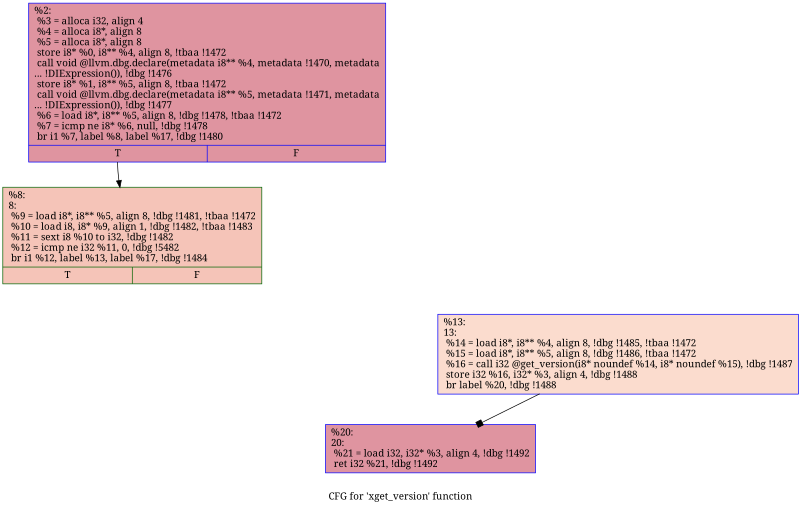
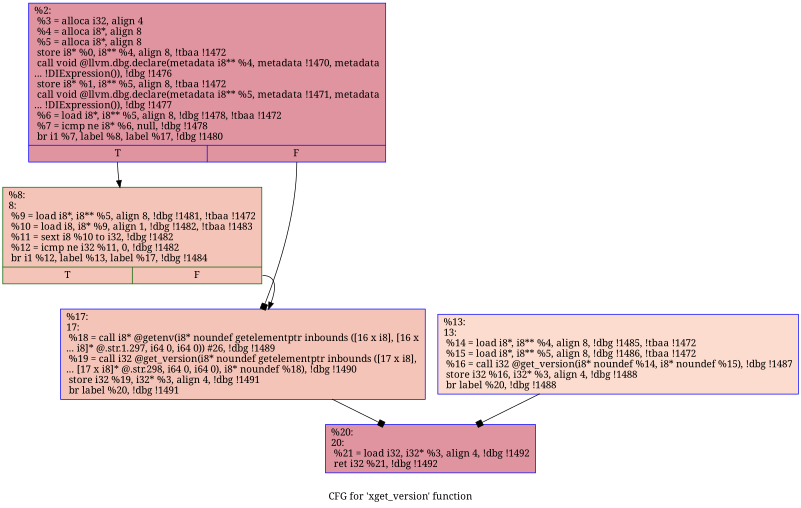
node "%8:": text "%12 = icmp ne i32 %11, 0, !dbg !5482" -> "%12 = icmp ne i32 %11, 0, !dbg !1482"
node "%17:": added
